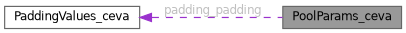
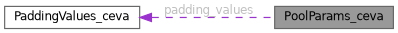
edge "PoolParams_ceva" -> "PaddingValues_ceva": label " padding_padding" -> " padding_values"
